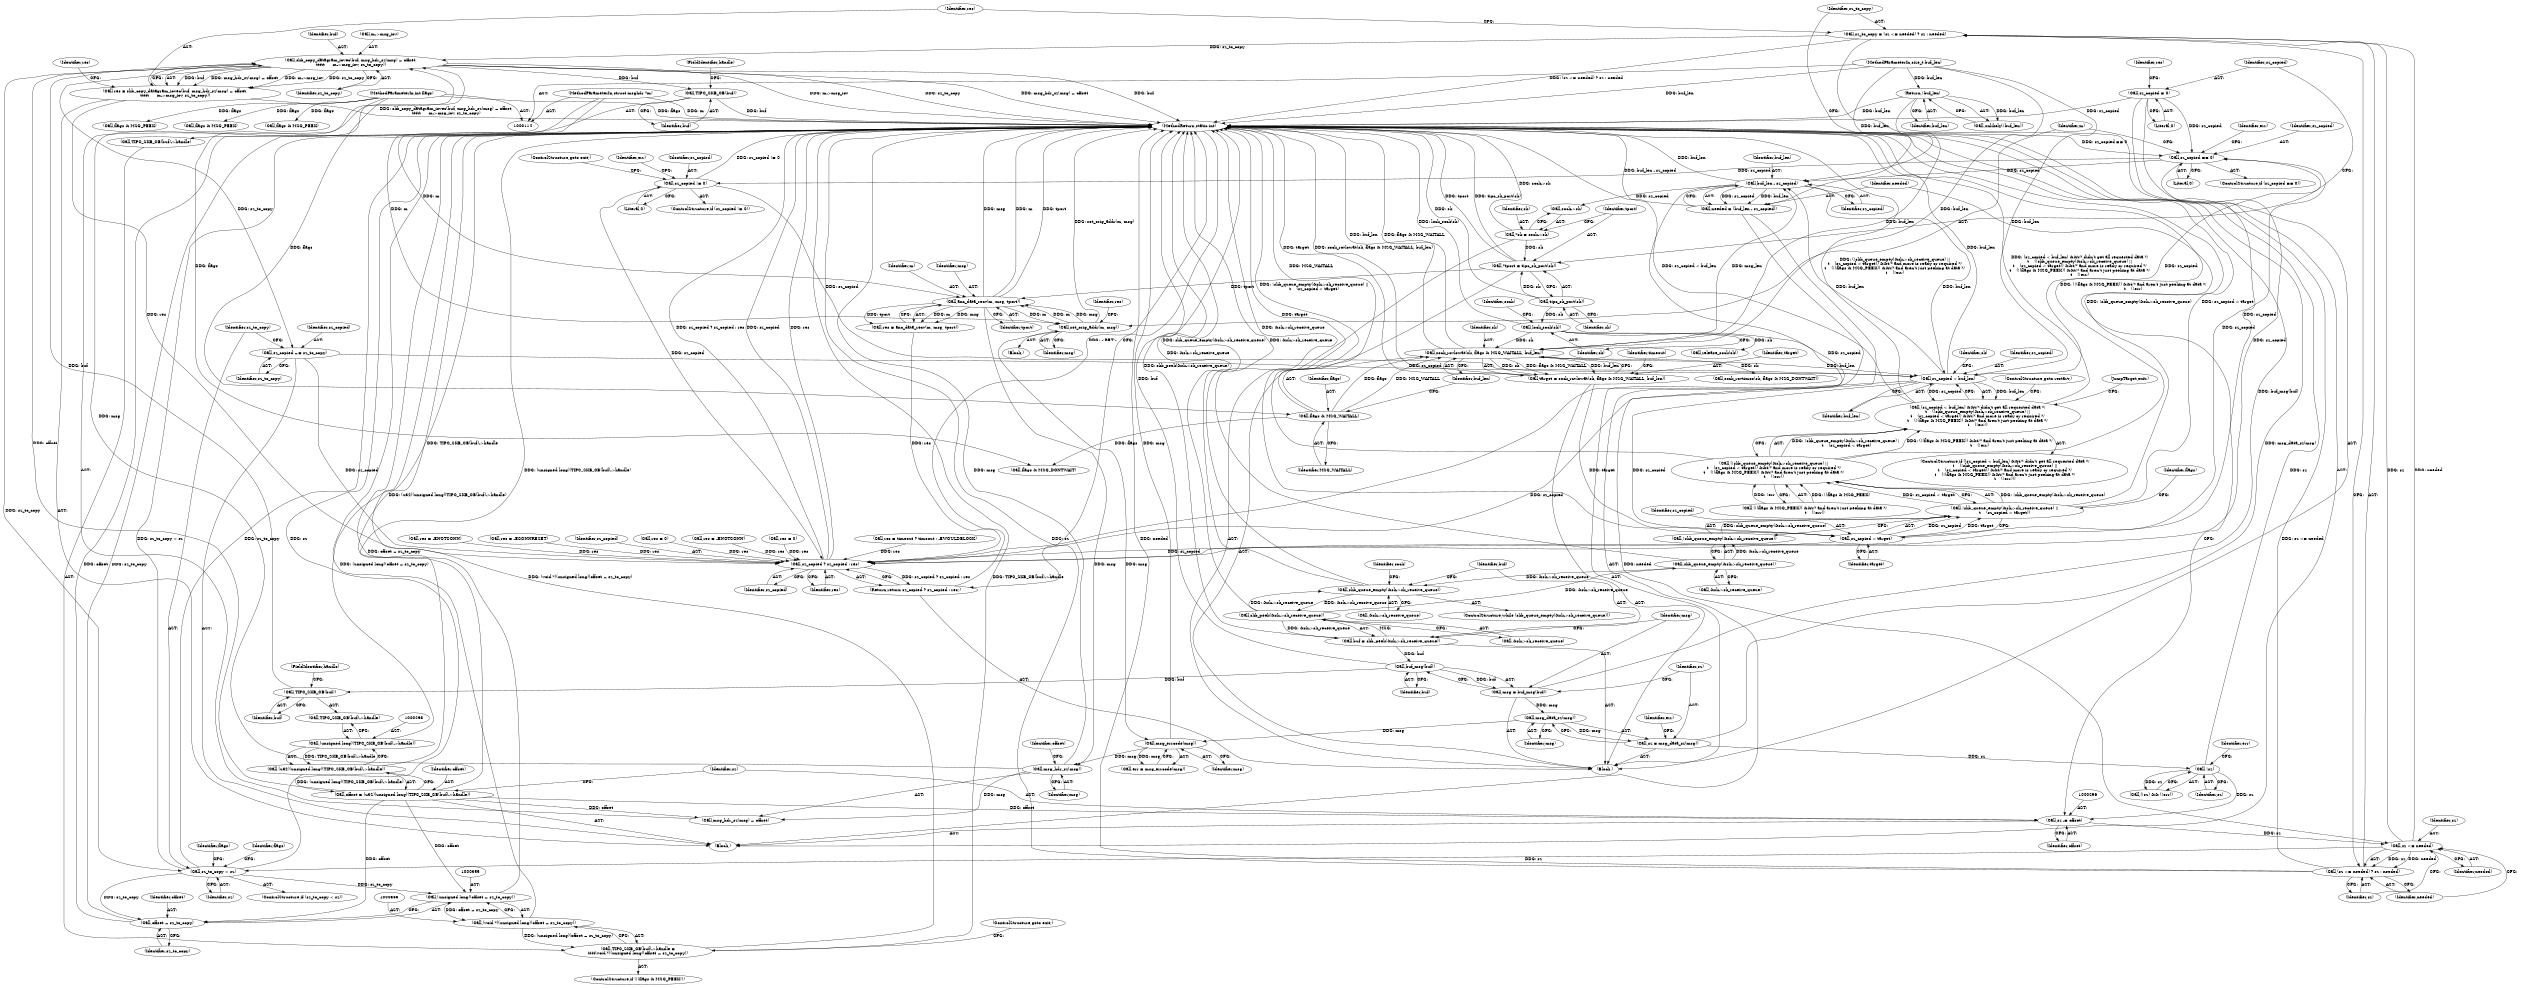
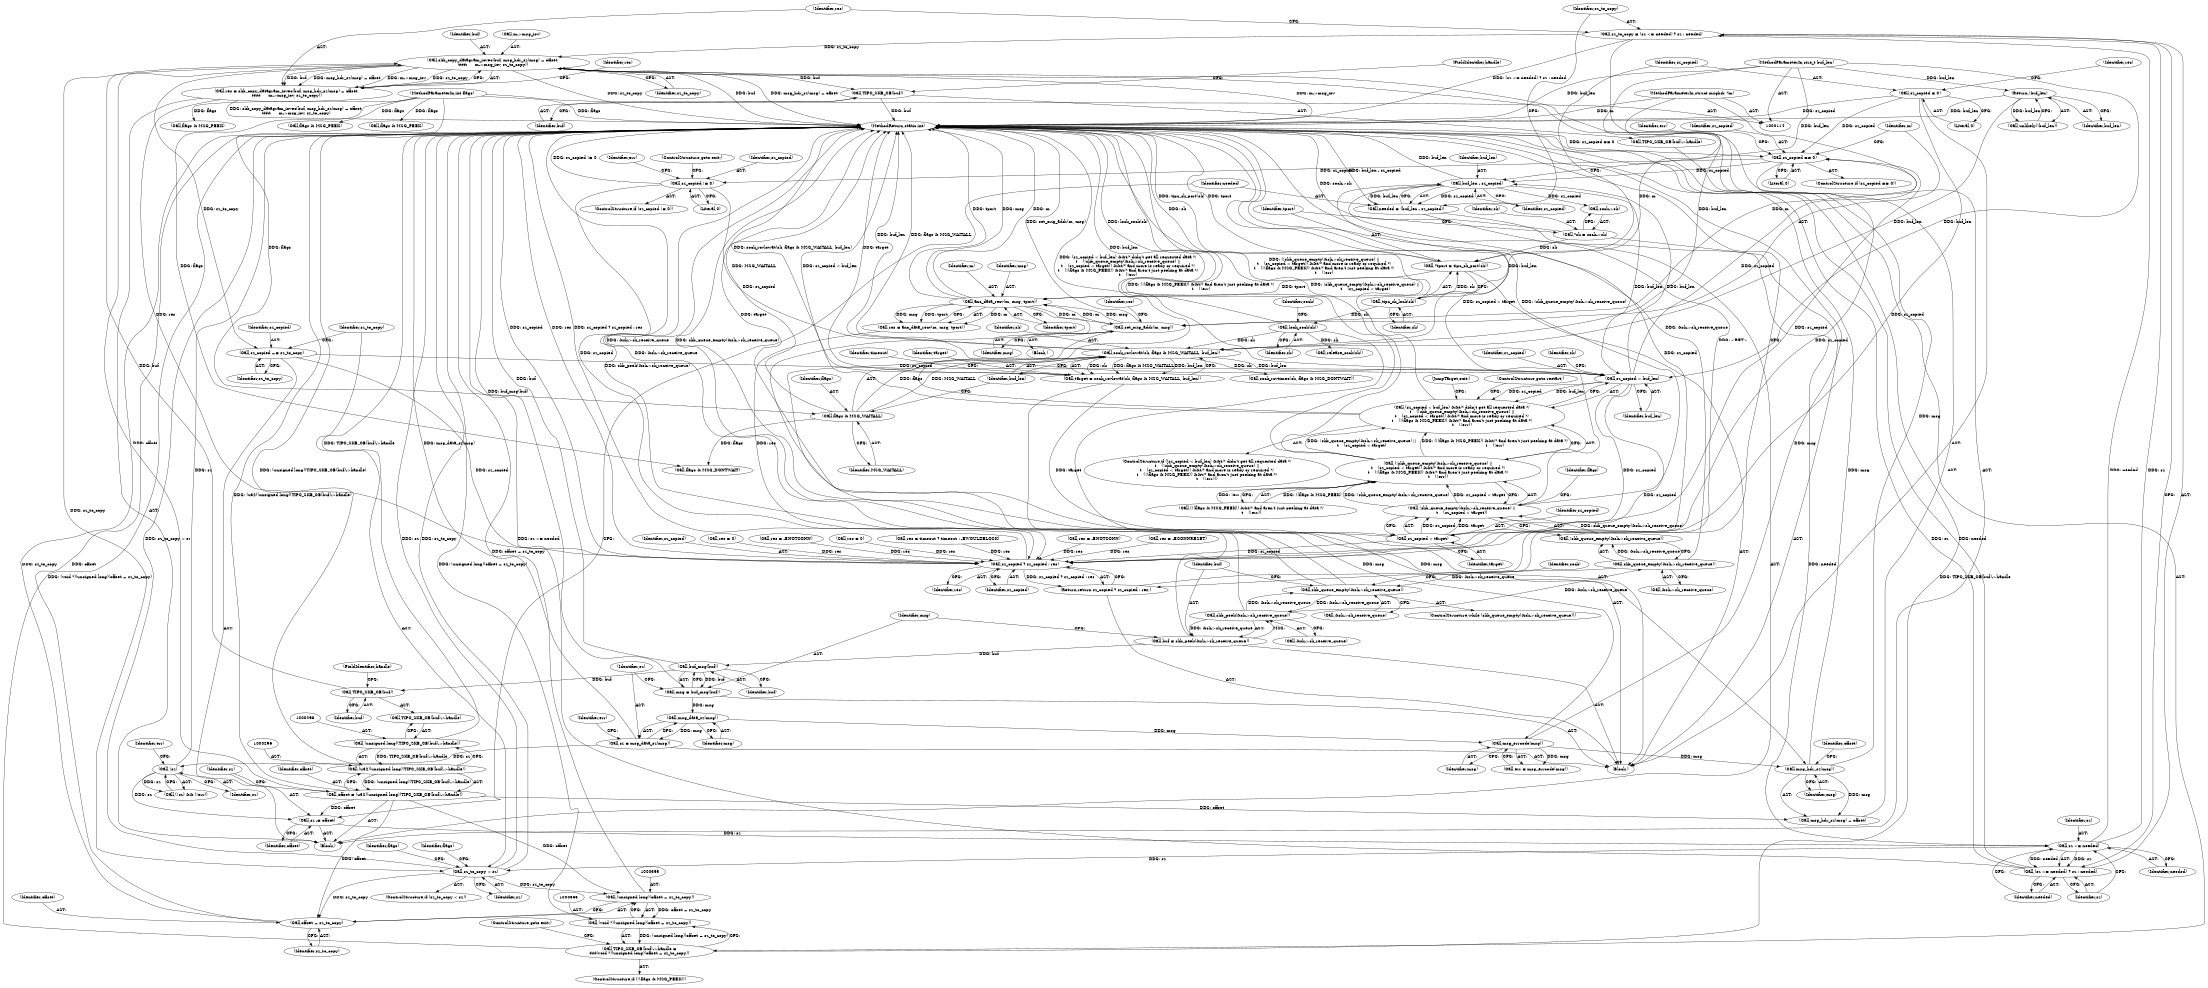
edge "(Call,sock_rcvlowat(sk, flags & MSG_WAITALL, buf_len))" -> "(Call,buf_len - sz_copied)": label "DDG: msg_len" -> "DDG: buf_len"
node "(Call,tipc_sk_port(sk))": label "(Call,tipc_sk_port(sk))" -> "(Call,tipc_sk_lock(sk))"
edge "1000296" -> "(Call,sz -= offset)": now "1000296" -> "(Call,(u32)(unsigned long)(TIPC_SKB_CB(buf)->handle))"
